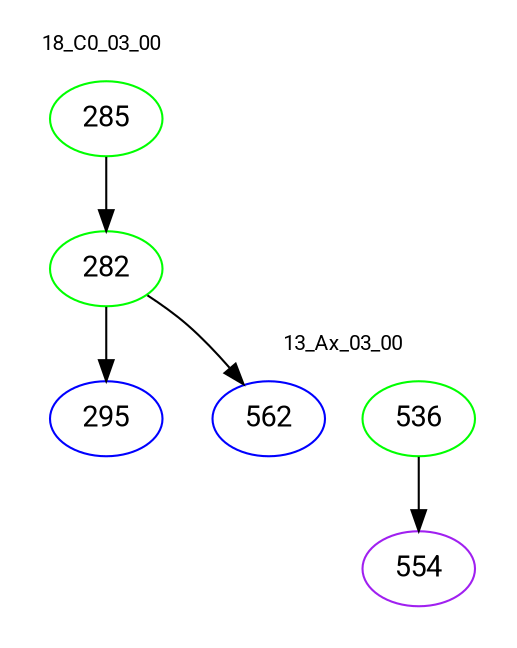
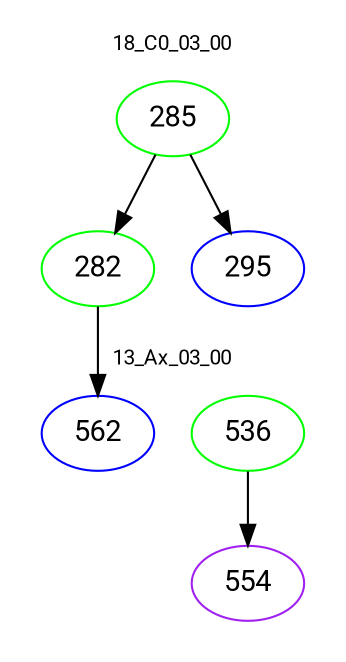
edge "282" -> "295": now "285" -> "295"
